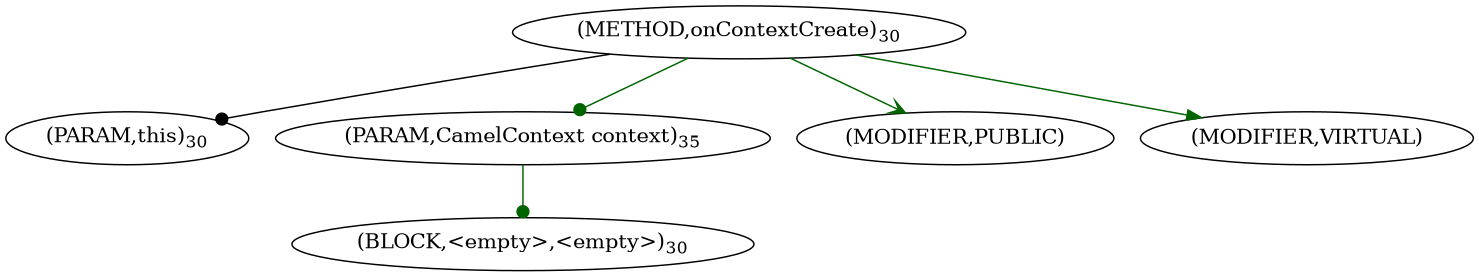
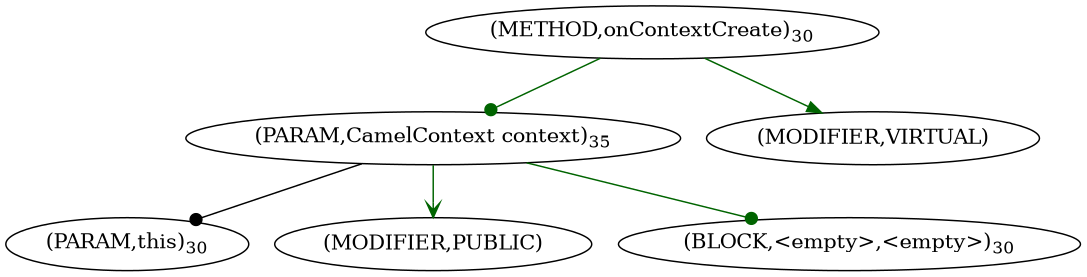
edge "(METHOD,onContextCreate)" -> "(MODIFIER,PUBLIC)": now "(PARAM,CamelContext context)" -> "(MODIFIER,PUBLIC)"
edge "(METHOD,onContextCreate)" -> "(PARAM,this)": now "(PARAM,CamelContext context)" -> "(PARAM,this)"
